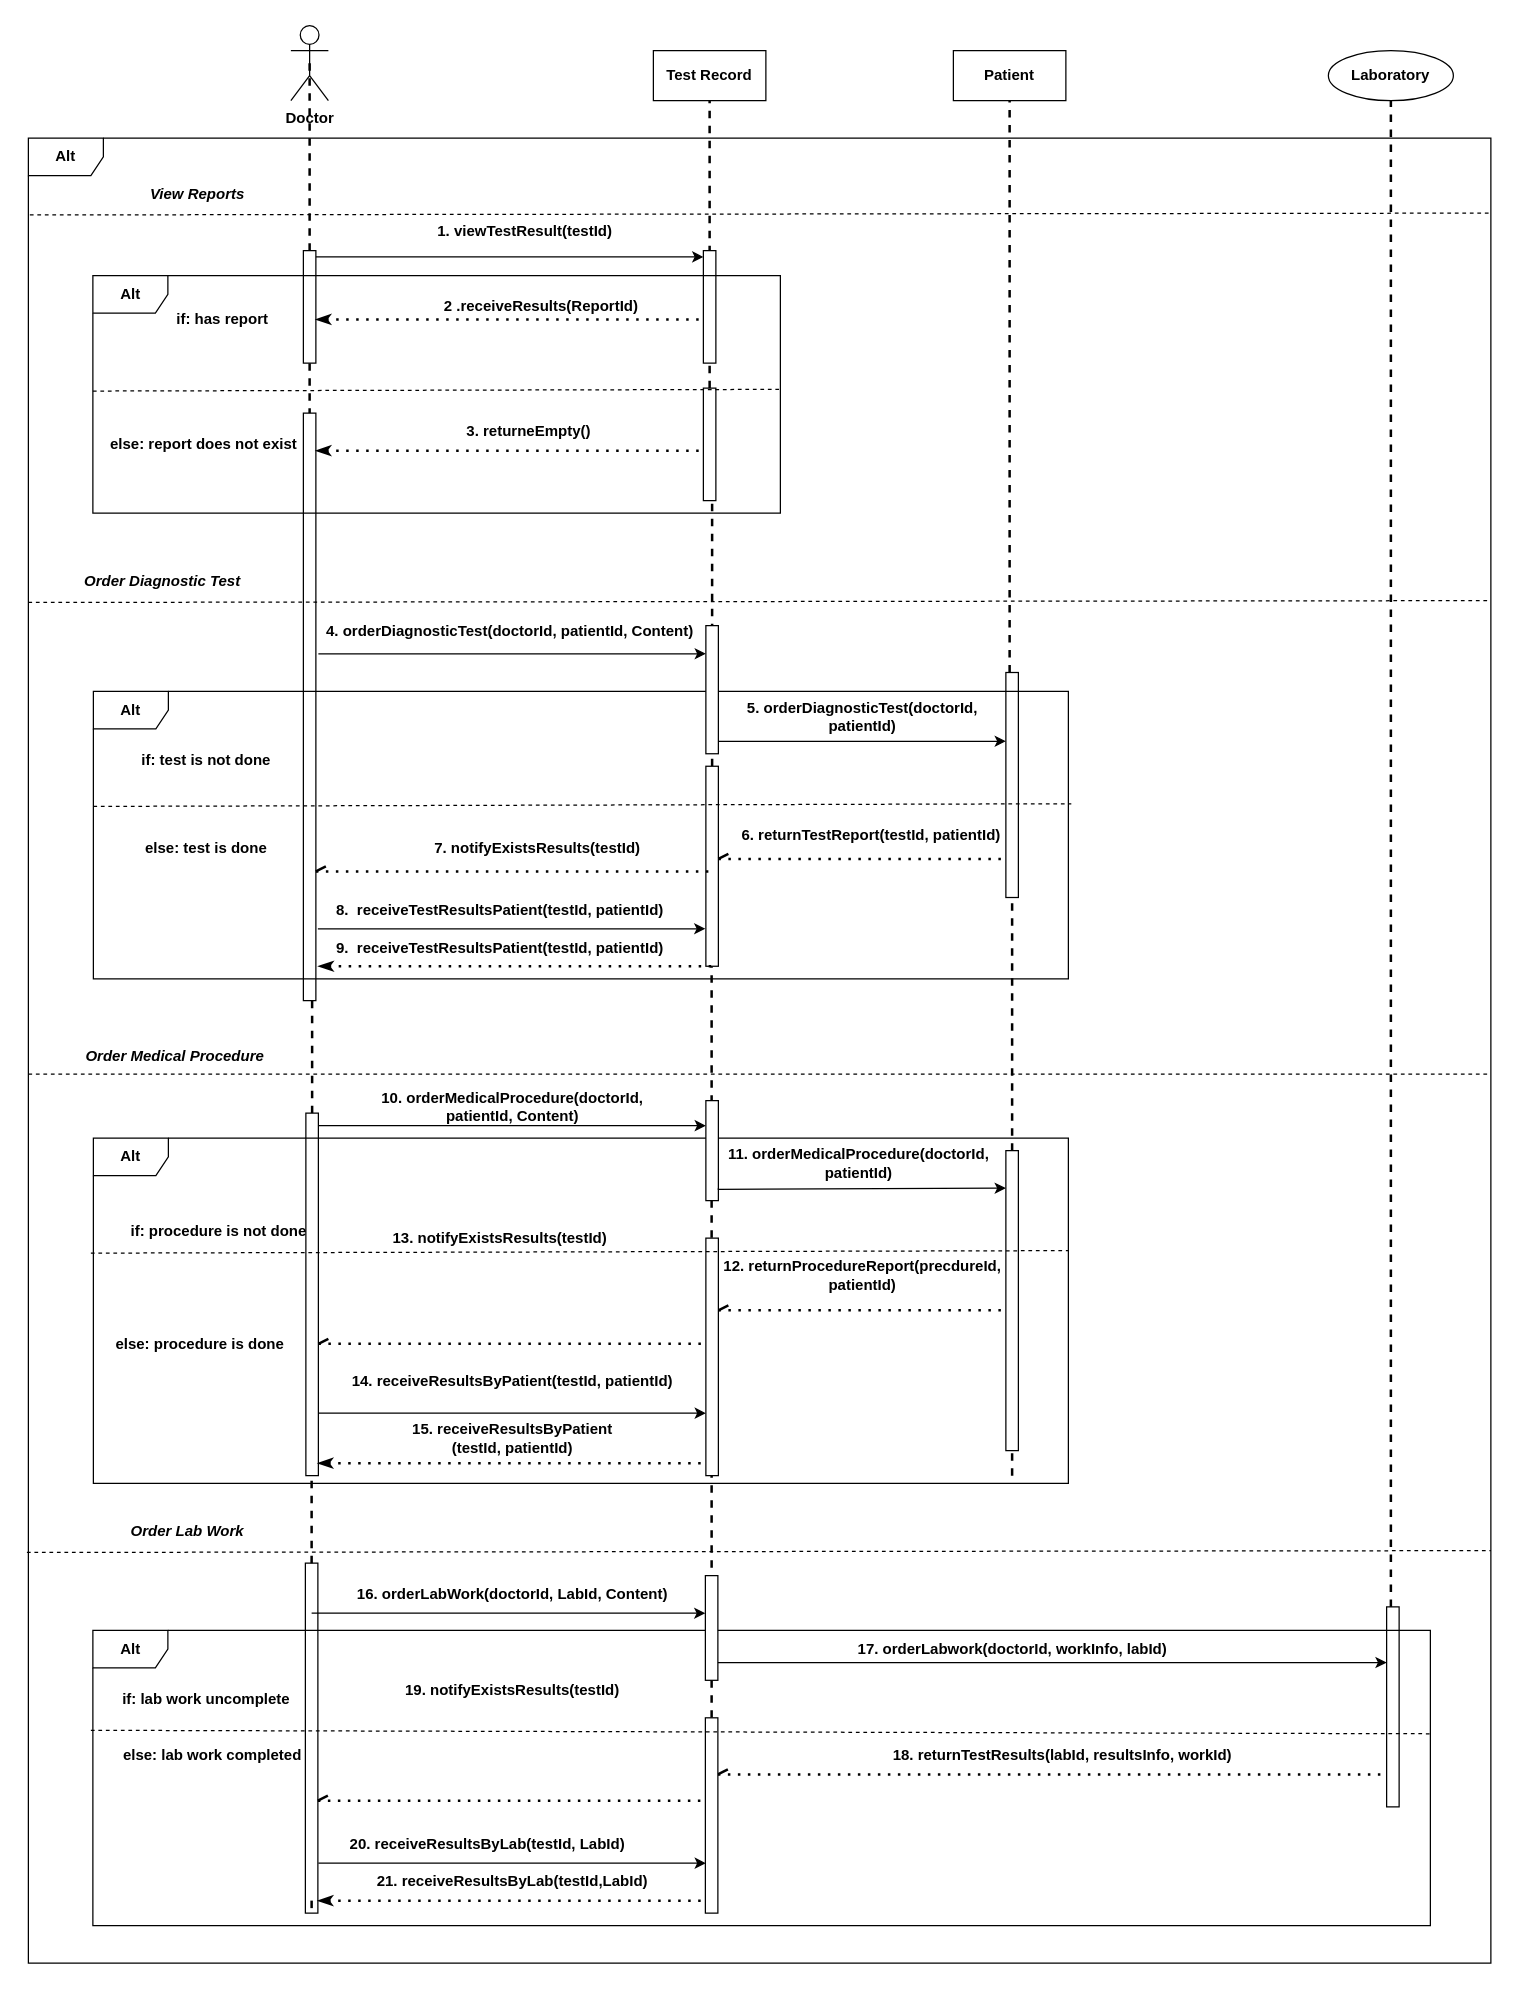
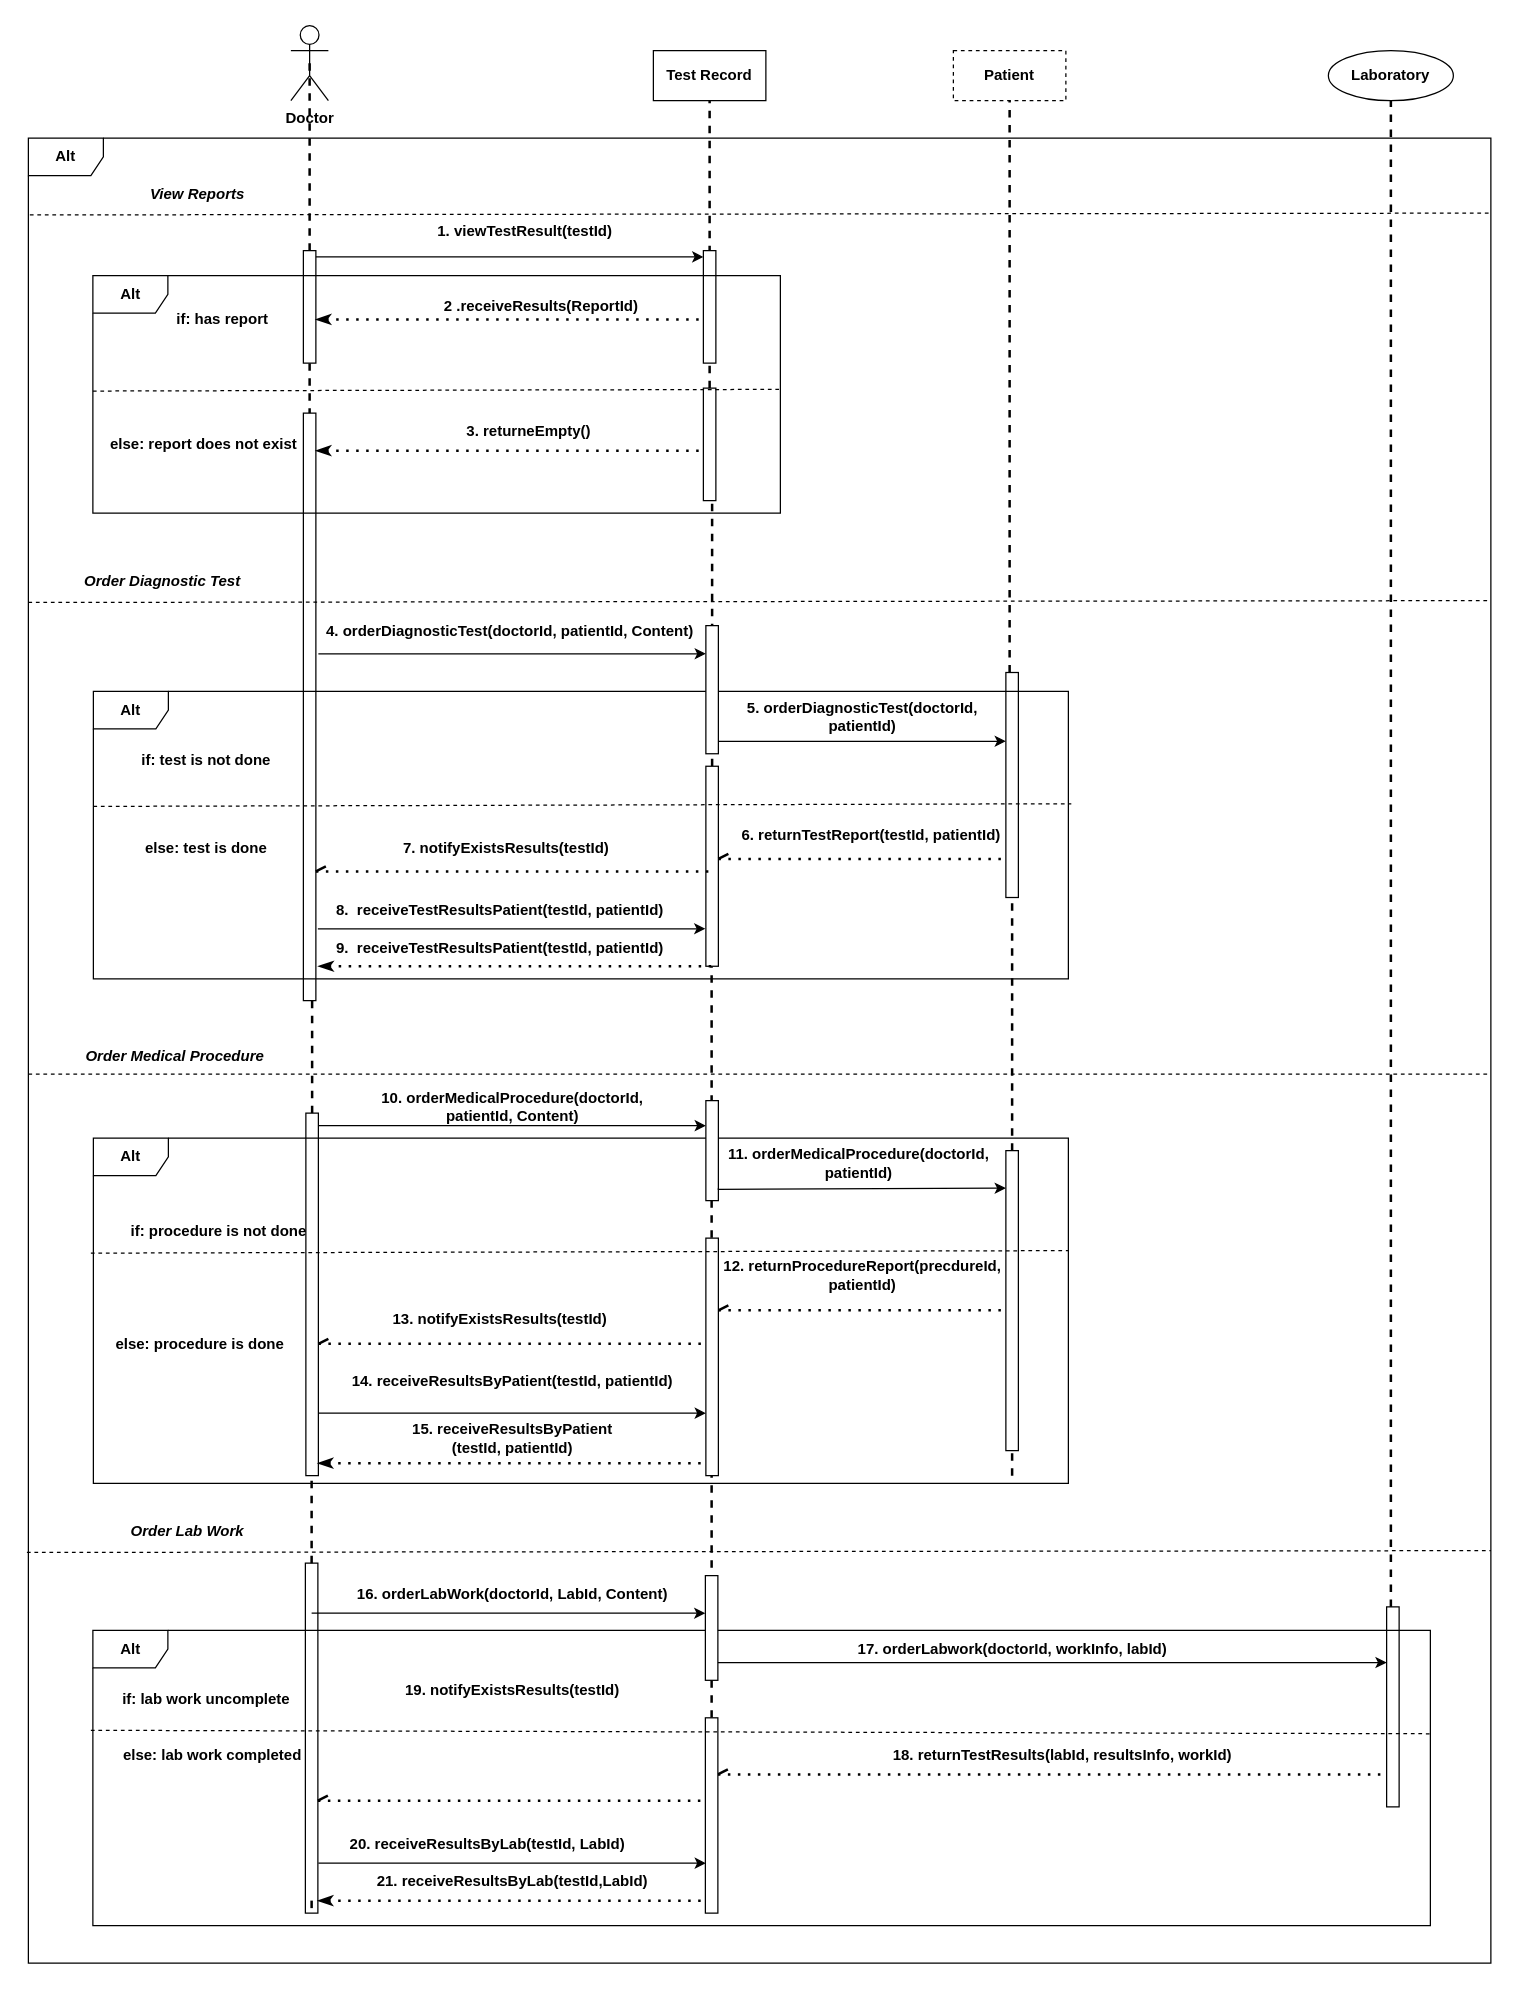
node "Patient": style solid -> dashed
node "7. notifyExistsResults(testId)": moved (537, 848) -> (506, 848)
node "13. notifyExistsResults(testId)": moved (499, 1238) -> (499, 1319)
